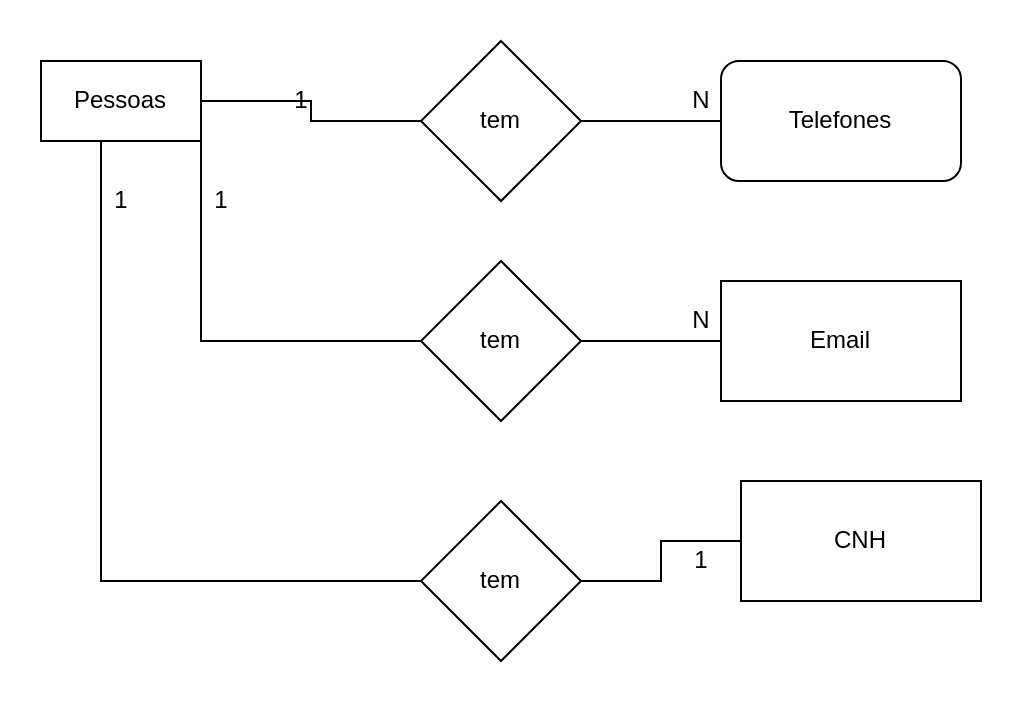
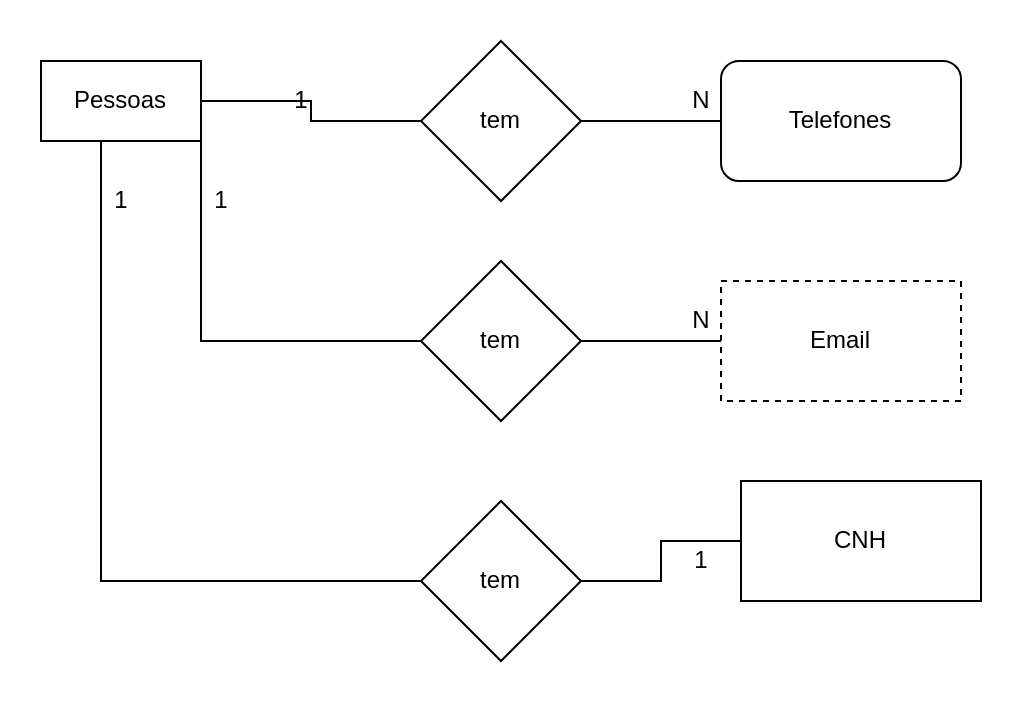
node "Email": style solid -> dashed
